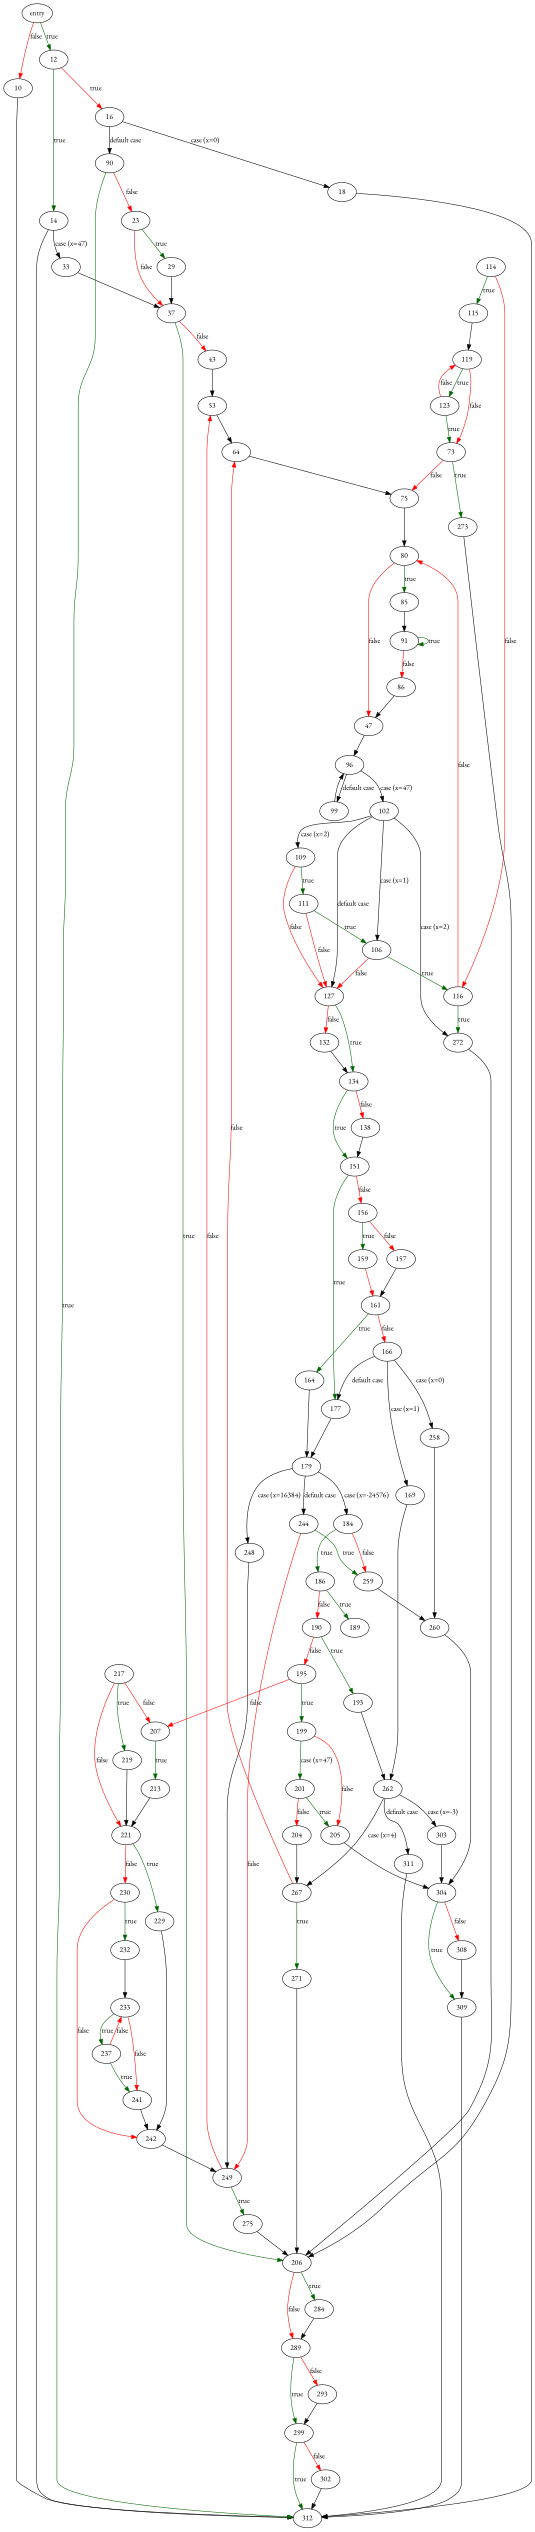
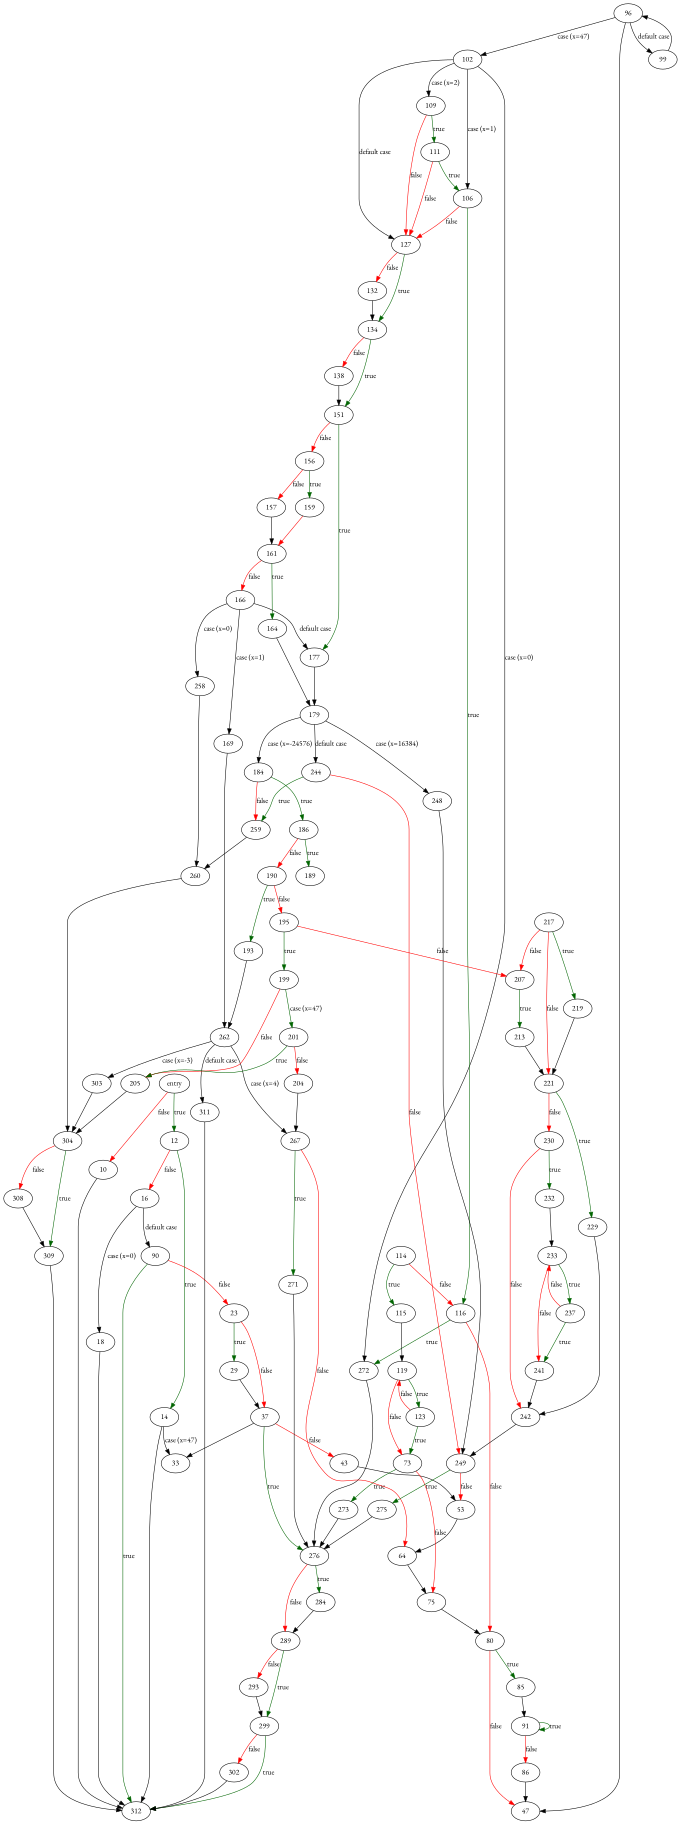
edge "12" -> "16": label "true" -> "false"
edge "33" -> "37": reversed
edge "47" -> "96": reversed
edge "102" -> "272": label "case (x=2)" -> "case (x=0)"
node "206": label "206" -> "276"
